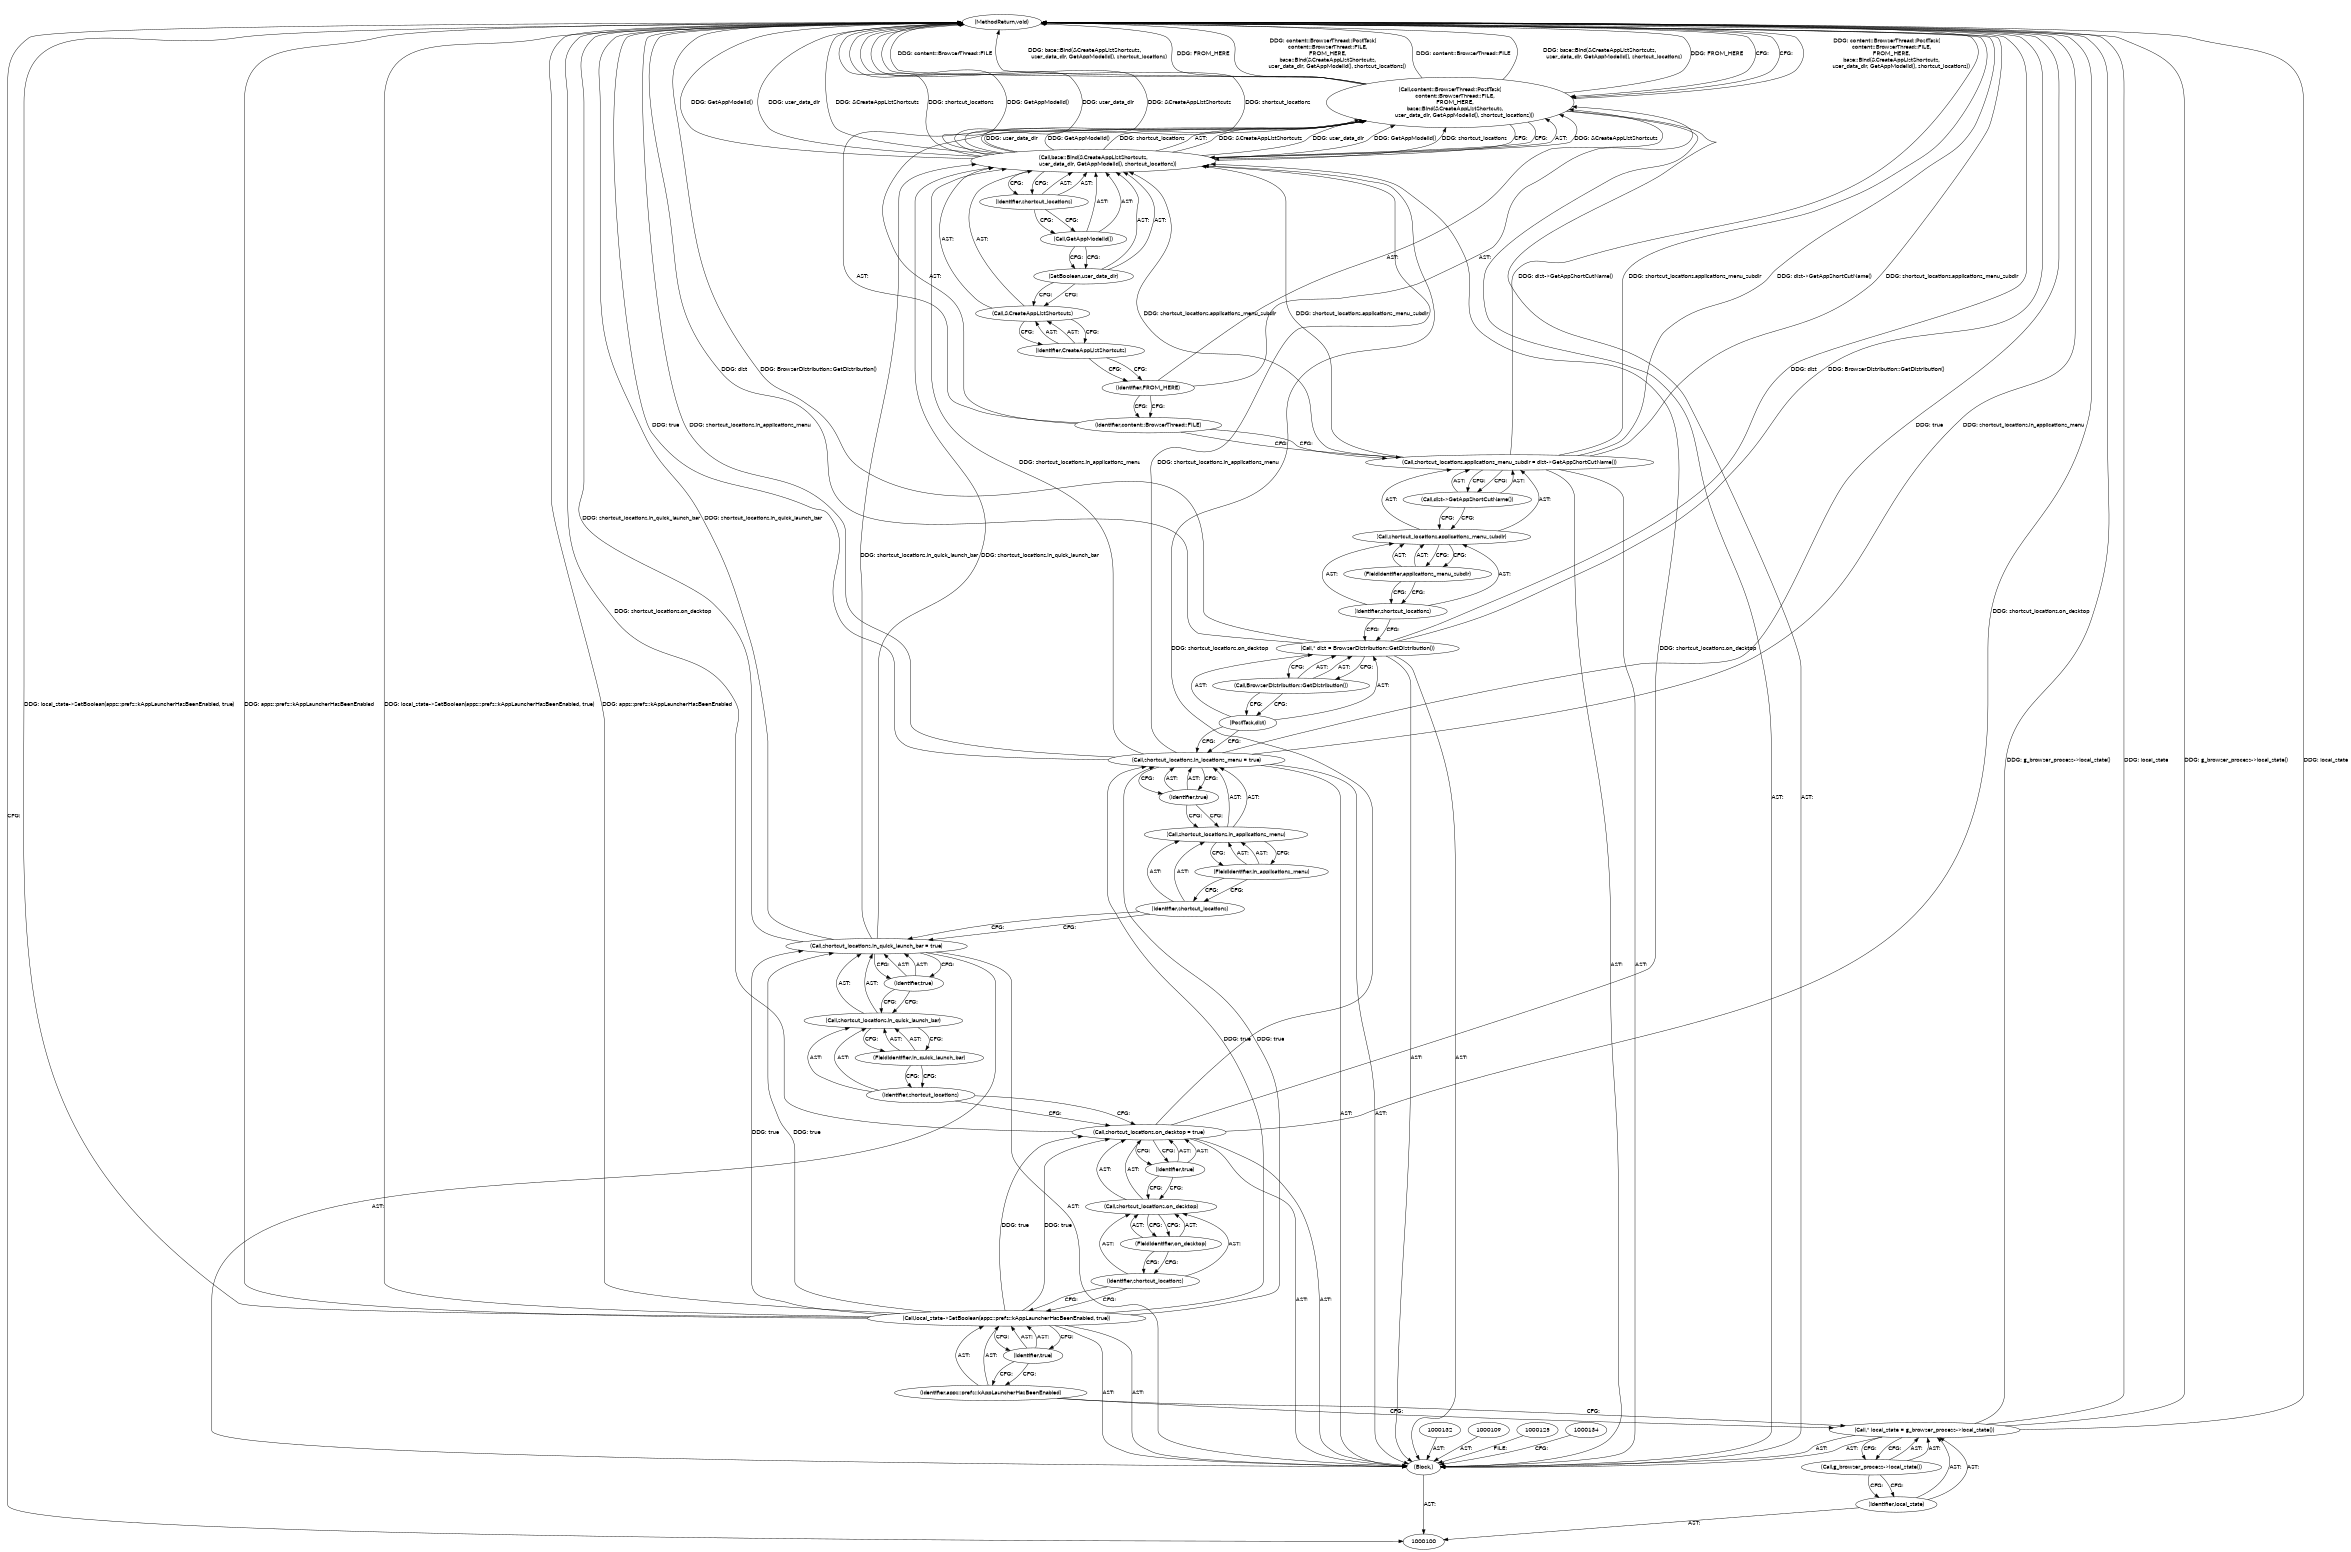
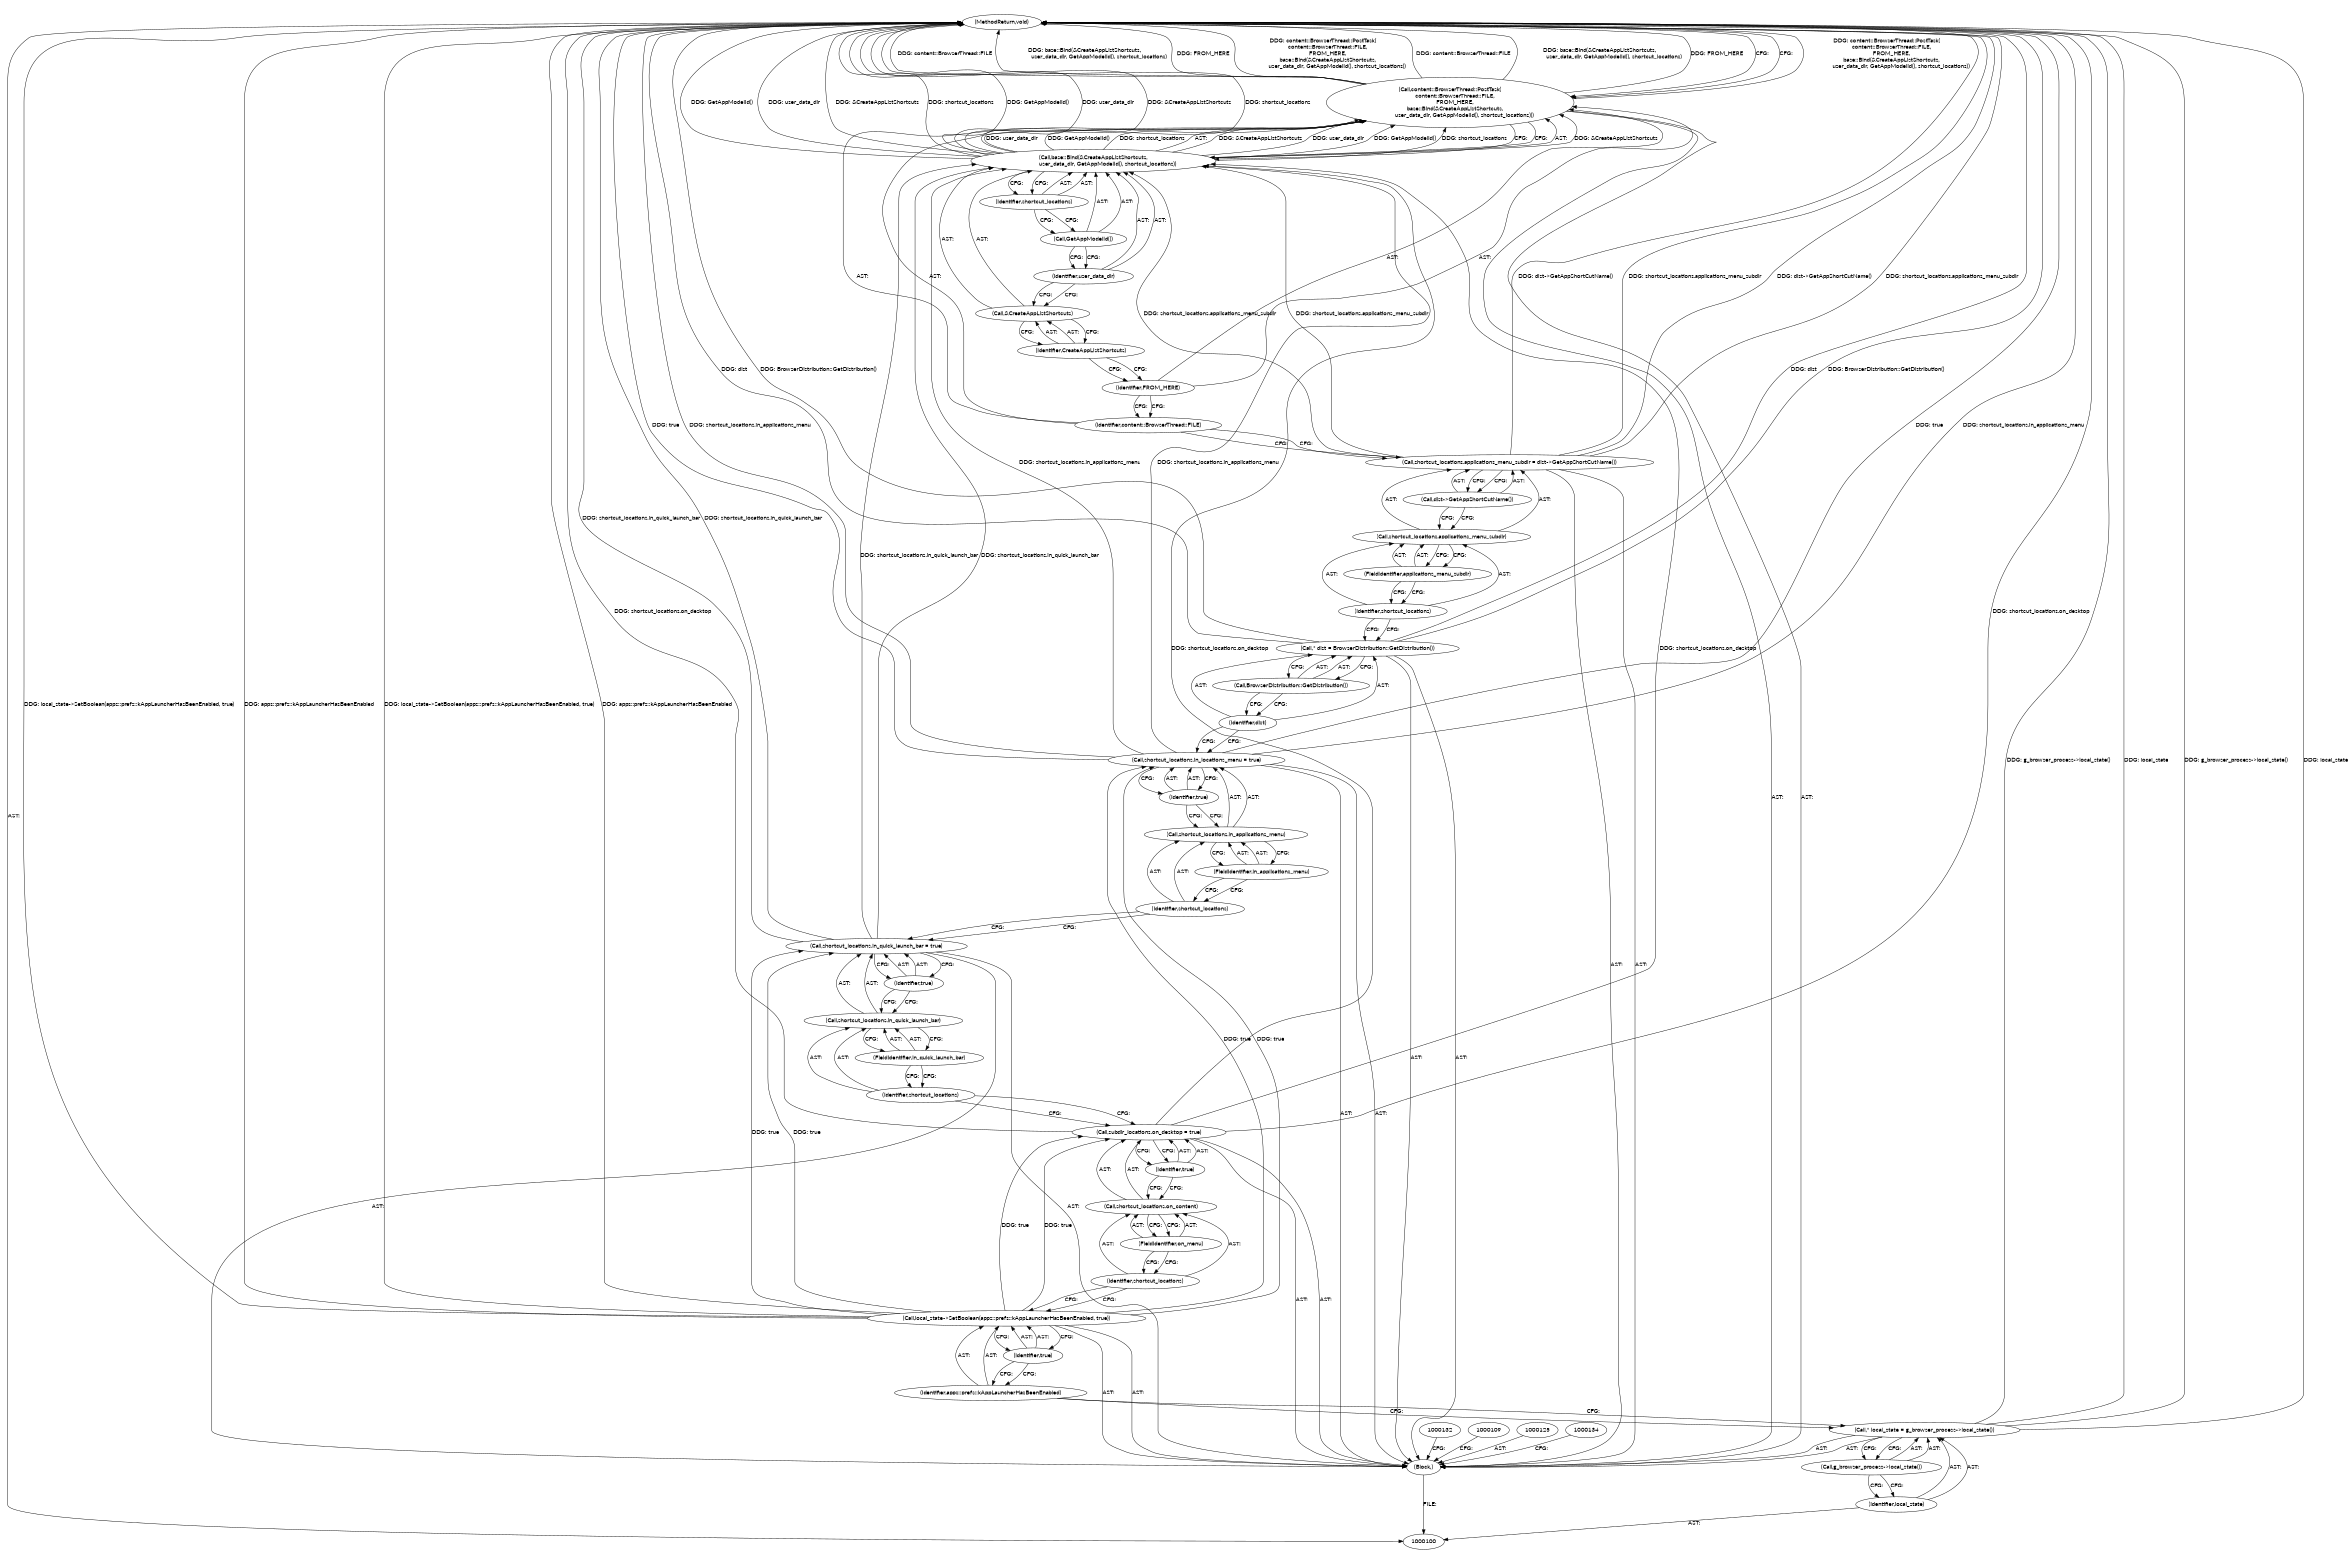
node "(SetBoolean,user_data_dir)": label "(SetBoolean,user_data_dir)" -> "(Identifier,user_data_dir)"
node "(PostTask,dist)": label "(PostTask,dist)" -> "(Identifier,dist)"
edge "(MethodReturn,void)" -> "1000100": label "CFG: " -> "AST: "
node "(Call,shortcut_locations.on_desktop = true)": label "(Call,shortcut_locations.on_desktop = true)" -> "(Call,subdir_locations.on_desktop = true)"
node "(Call,shortcut_locations.on_desktop)": label "(Call,shortcut_locations.on_desktop)" -> "(Call,shortcut_locations.on_content)"
node "(FieldIdentifier,on_desktop)": label "(FieldIdentifier,on_desktop)" -> "(FieldIdentifier,on_menu)"
edge "1000132" -> "(Block,)": label "AST: " -> "CFG: "
edge "1000109" -> "(Block,)": label "AST: " -> "CFG: "
edge "1000125" -> "(Block,)": label "FILE: " -> "AST: "
edge "(Block,)" -> "1000100": label "AST: " -> "FILE: "
